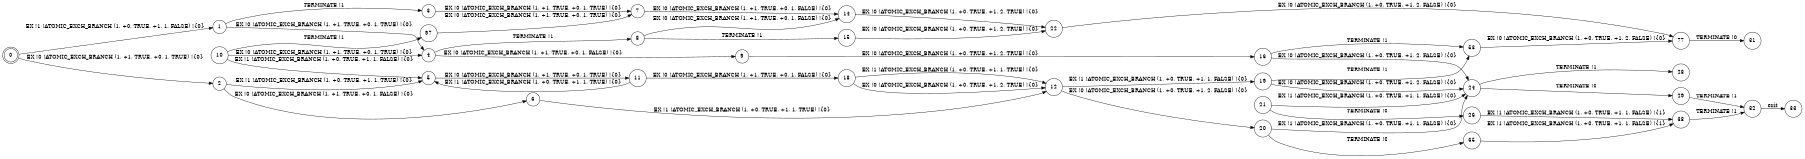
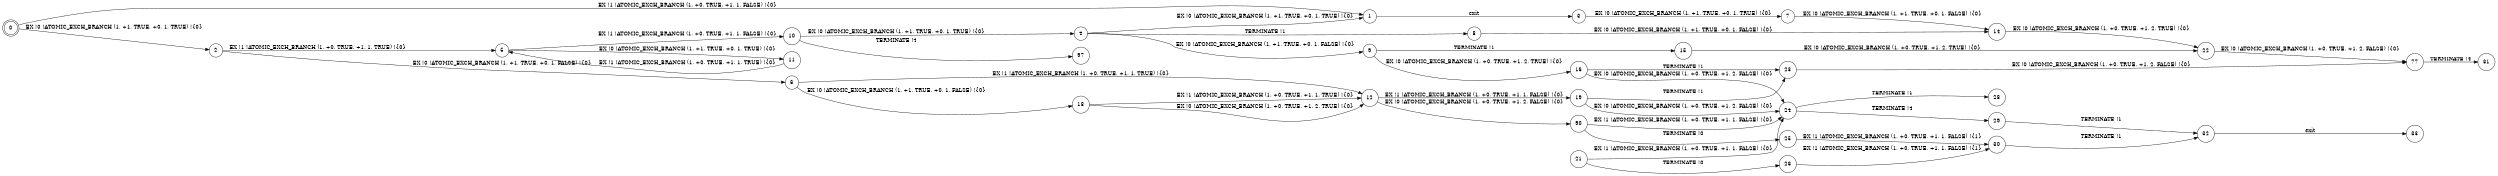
edge "1" -> "3": label "TERMINATE !1" -> "exit"
edge "97" -> "7": removed, label "EX !0 !ATOMIC_EXCH_BRANCH (1, +1, TRUE, +0, 1, TRUE) !{0}"
edge "1" -> "4": reversed
edge "10" -> "97": label "TERMINATE !1" -> "TERMINATE !4"
edge "77" -> "31": label "TERMINATE !0" -> "TERMINATE !4"
edge "8" -> "15": now "9" -> "15"
node "53": label "53" -> "23"
edge "10" -> "5": reversed
edge "11" -> "18": now "6" -> "18"
edge "24" -> "29": label "TERMINATE !0" -> "TERMINATE !4"
node "38": label "38" -> "30"
node "20": label "20" -> "90"
node "65": label "65" -> "25"
